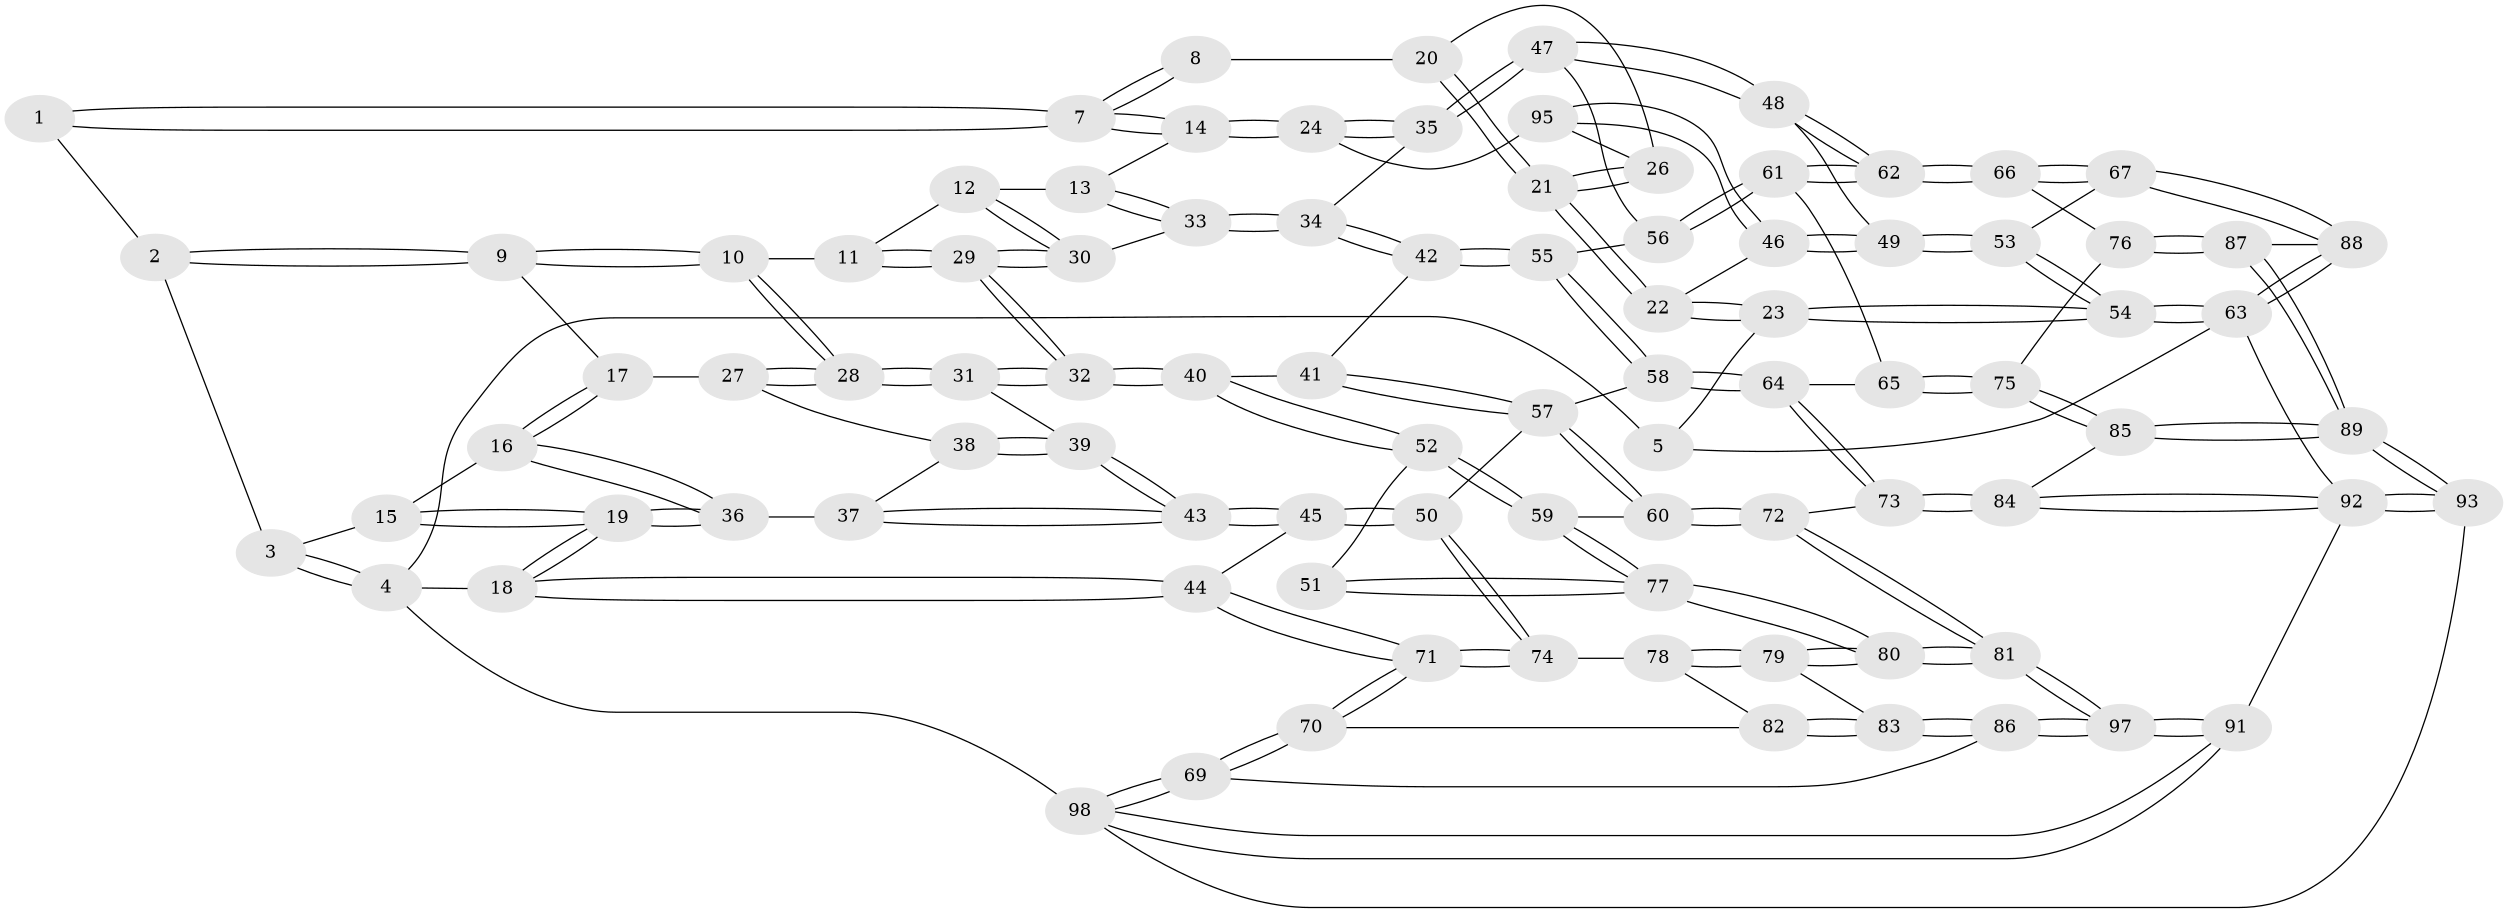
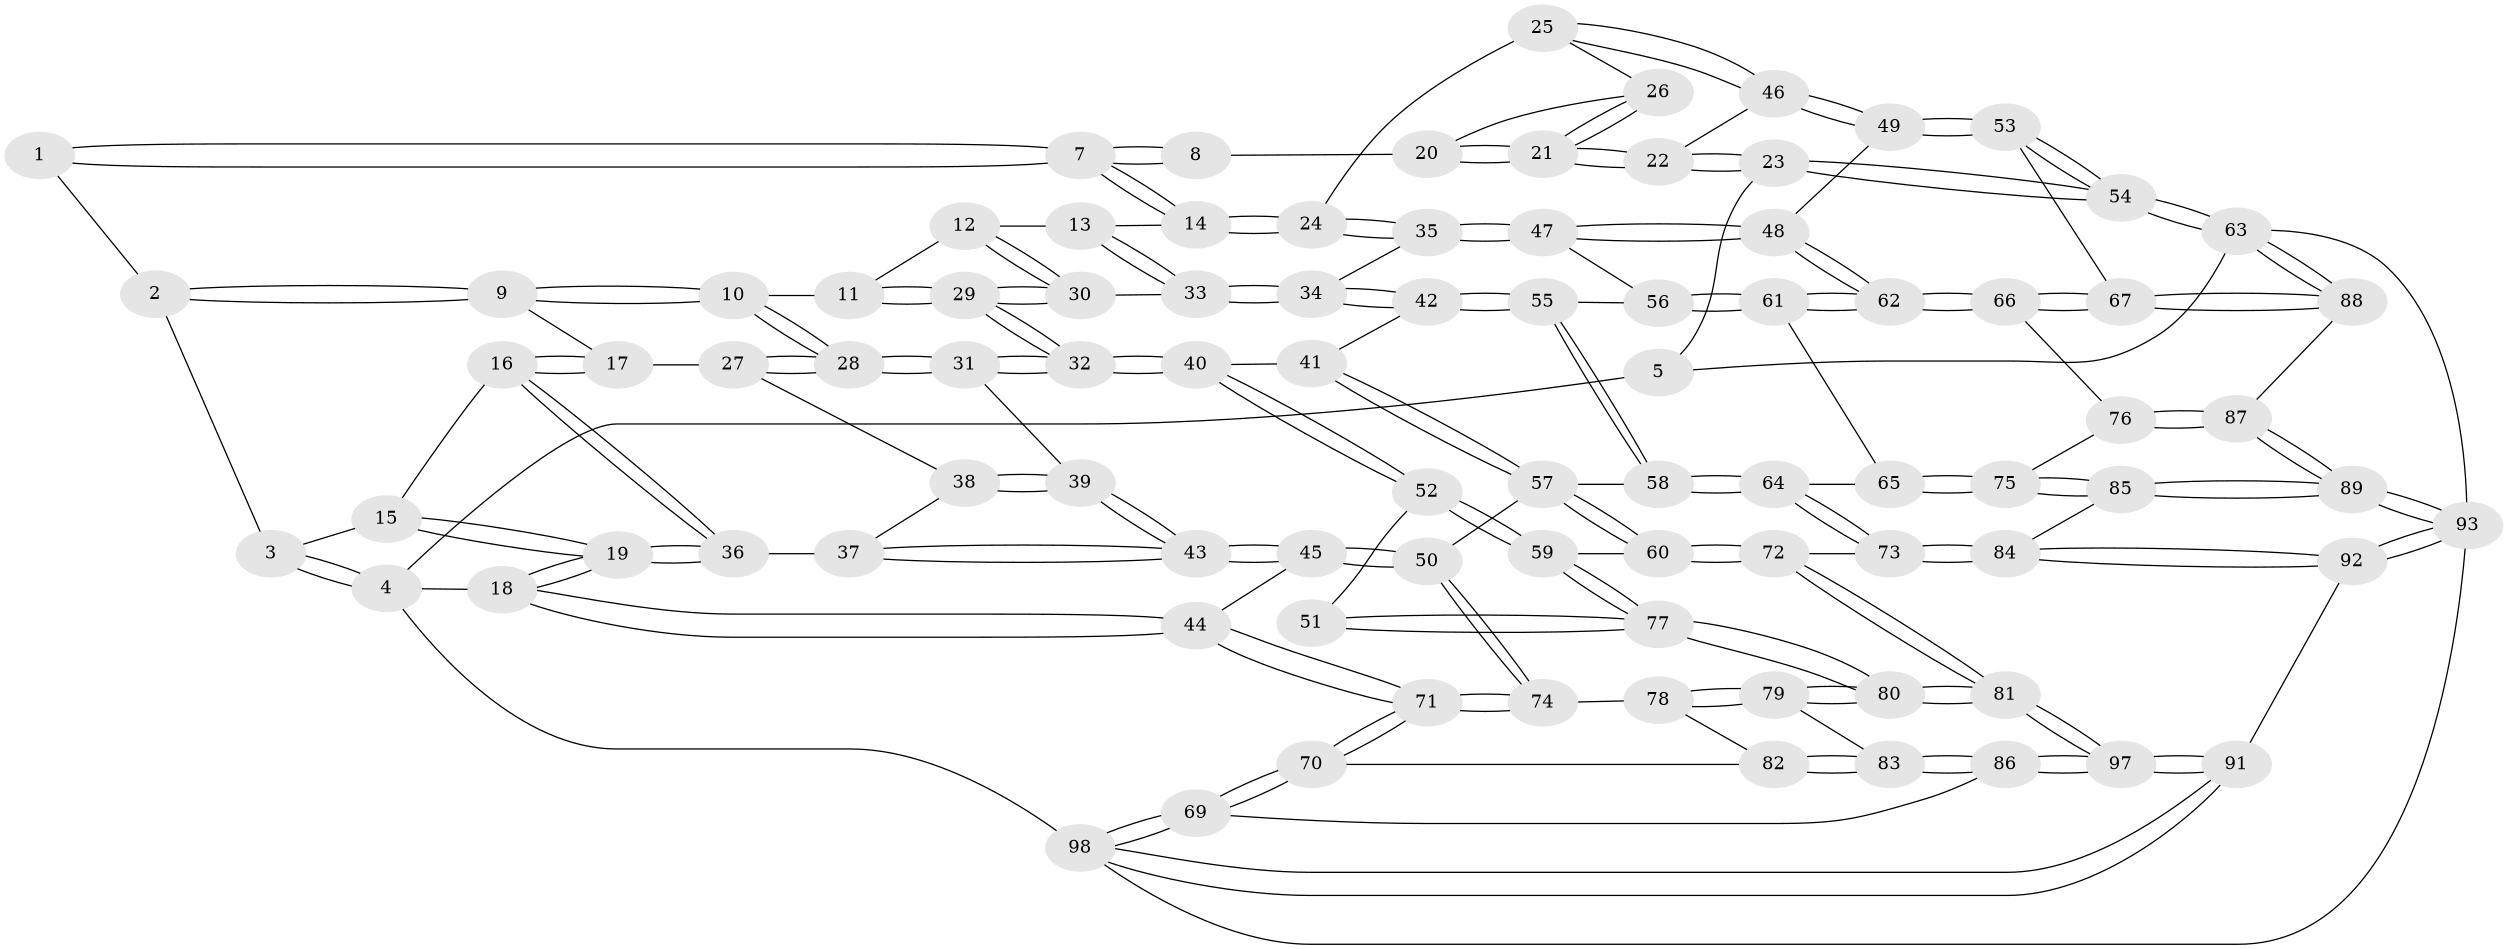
node "95": label "95" -> "25"
edge "63" -- "92": now "63" -- "93"
